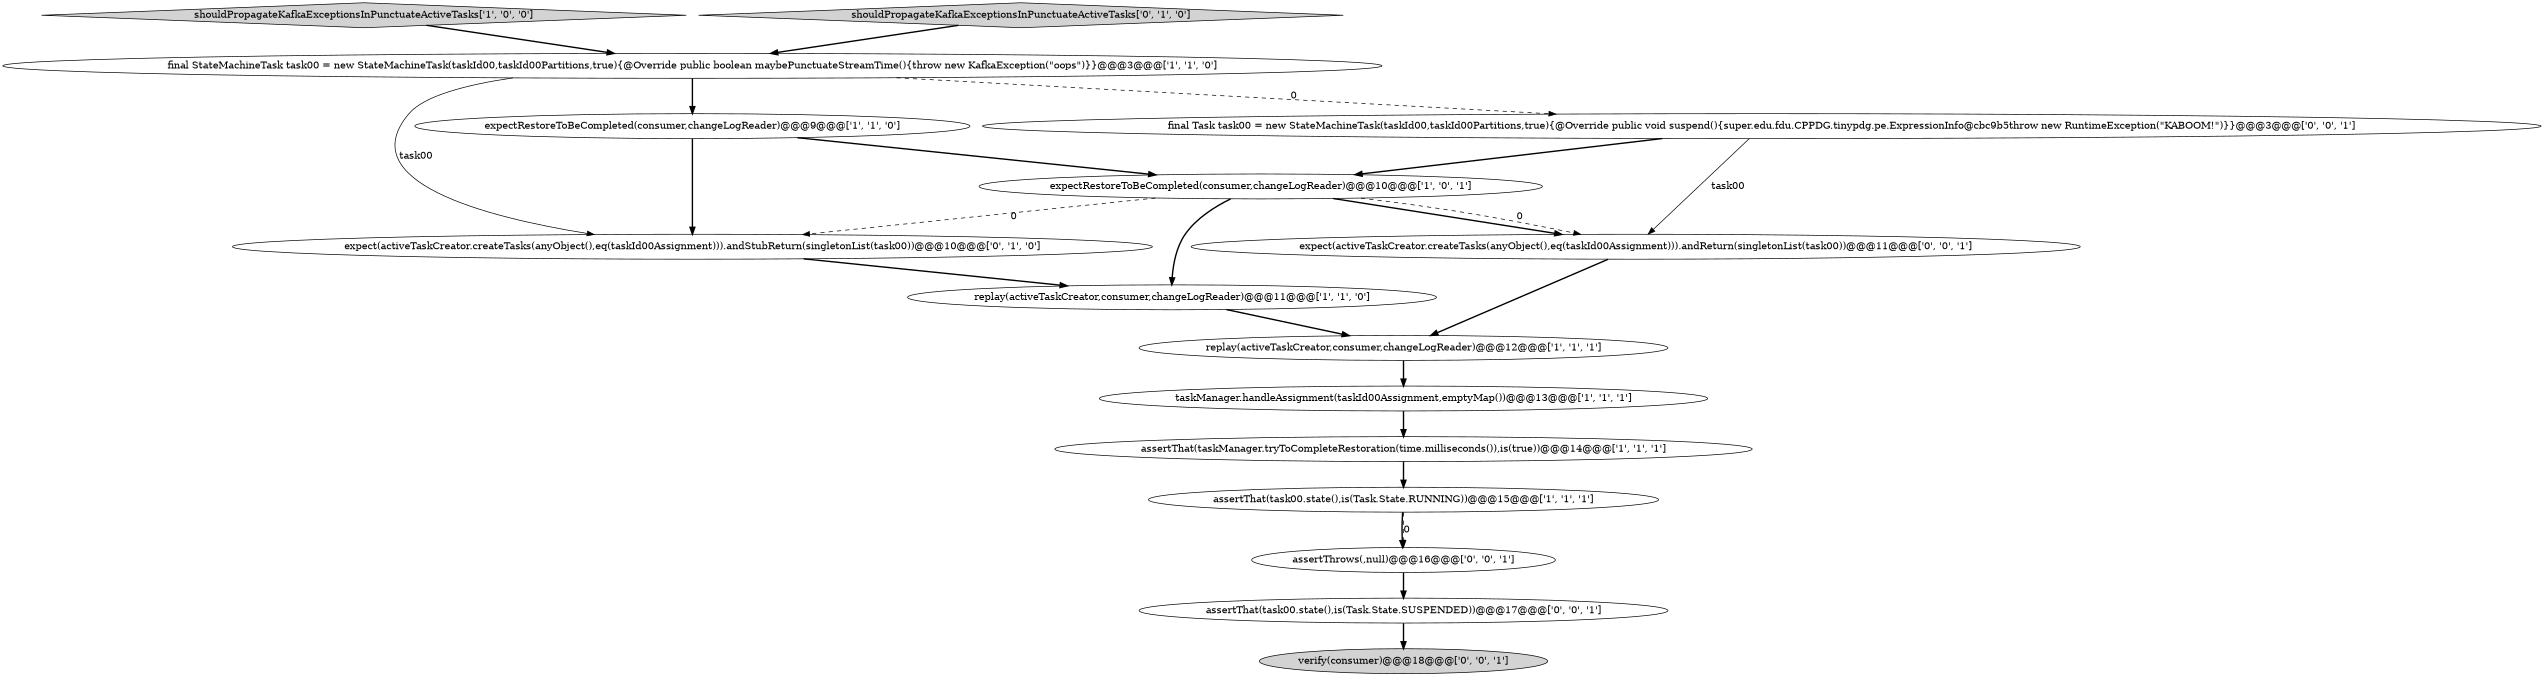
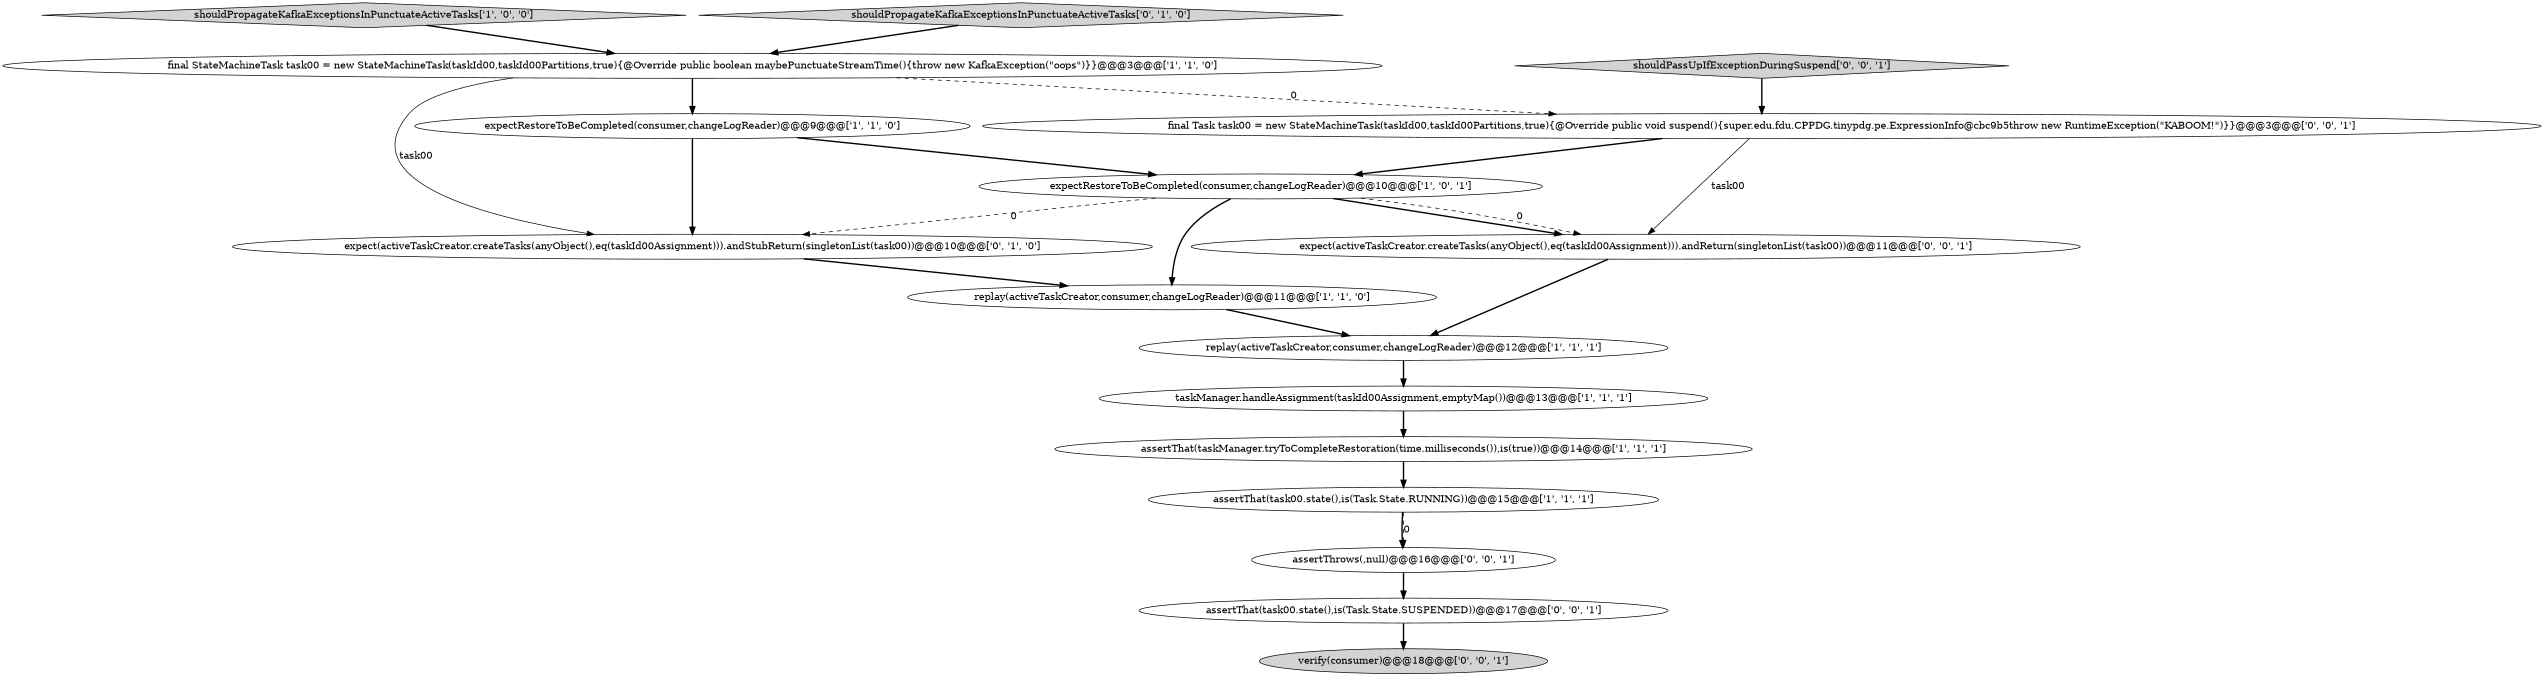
node "shouldPassUpIfExceptionDuringSuspend['0', '0', '1']": added
